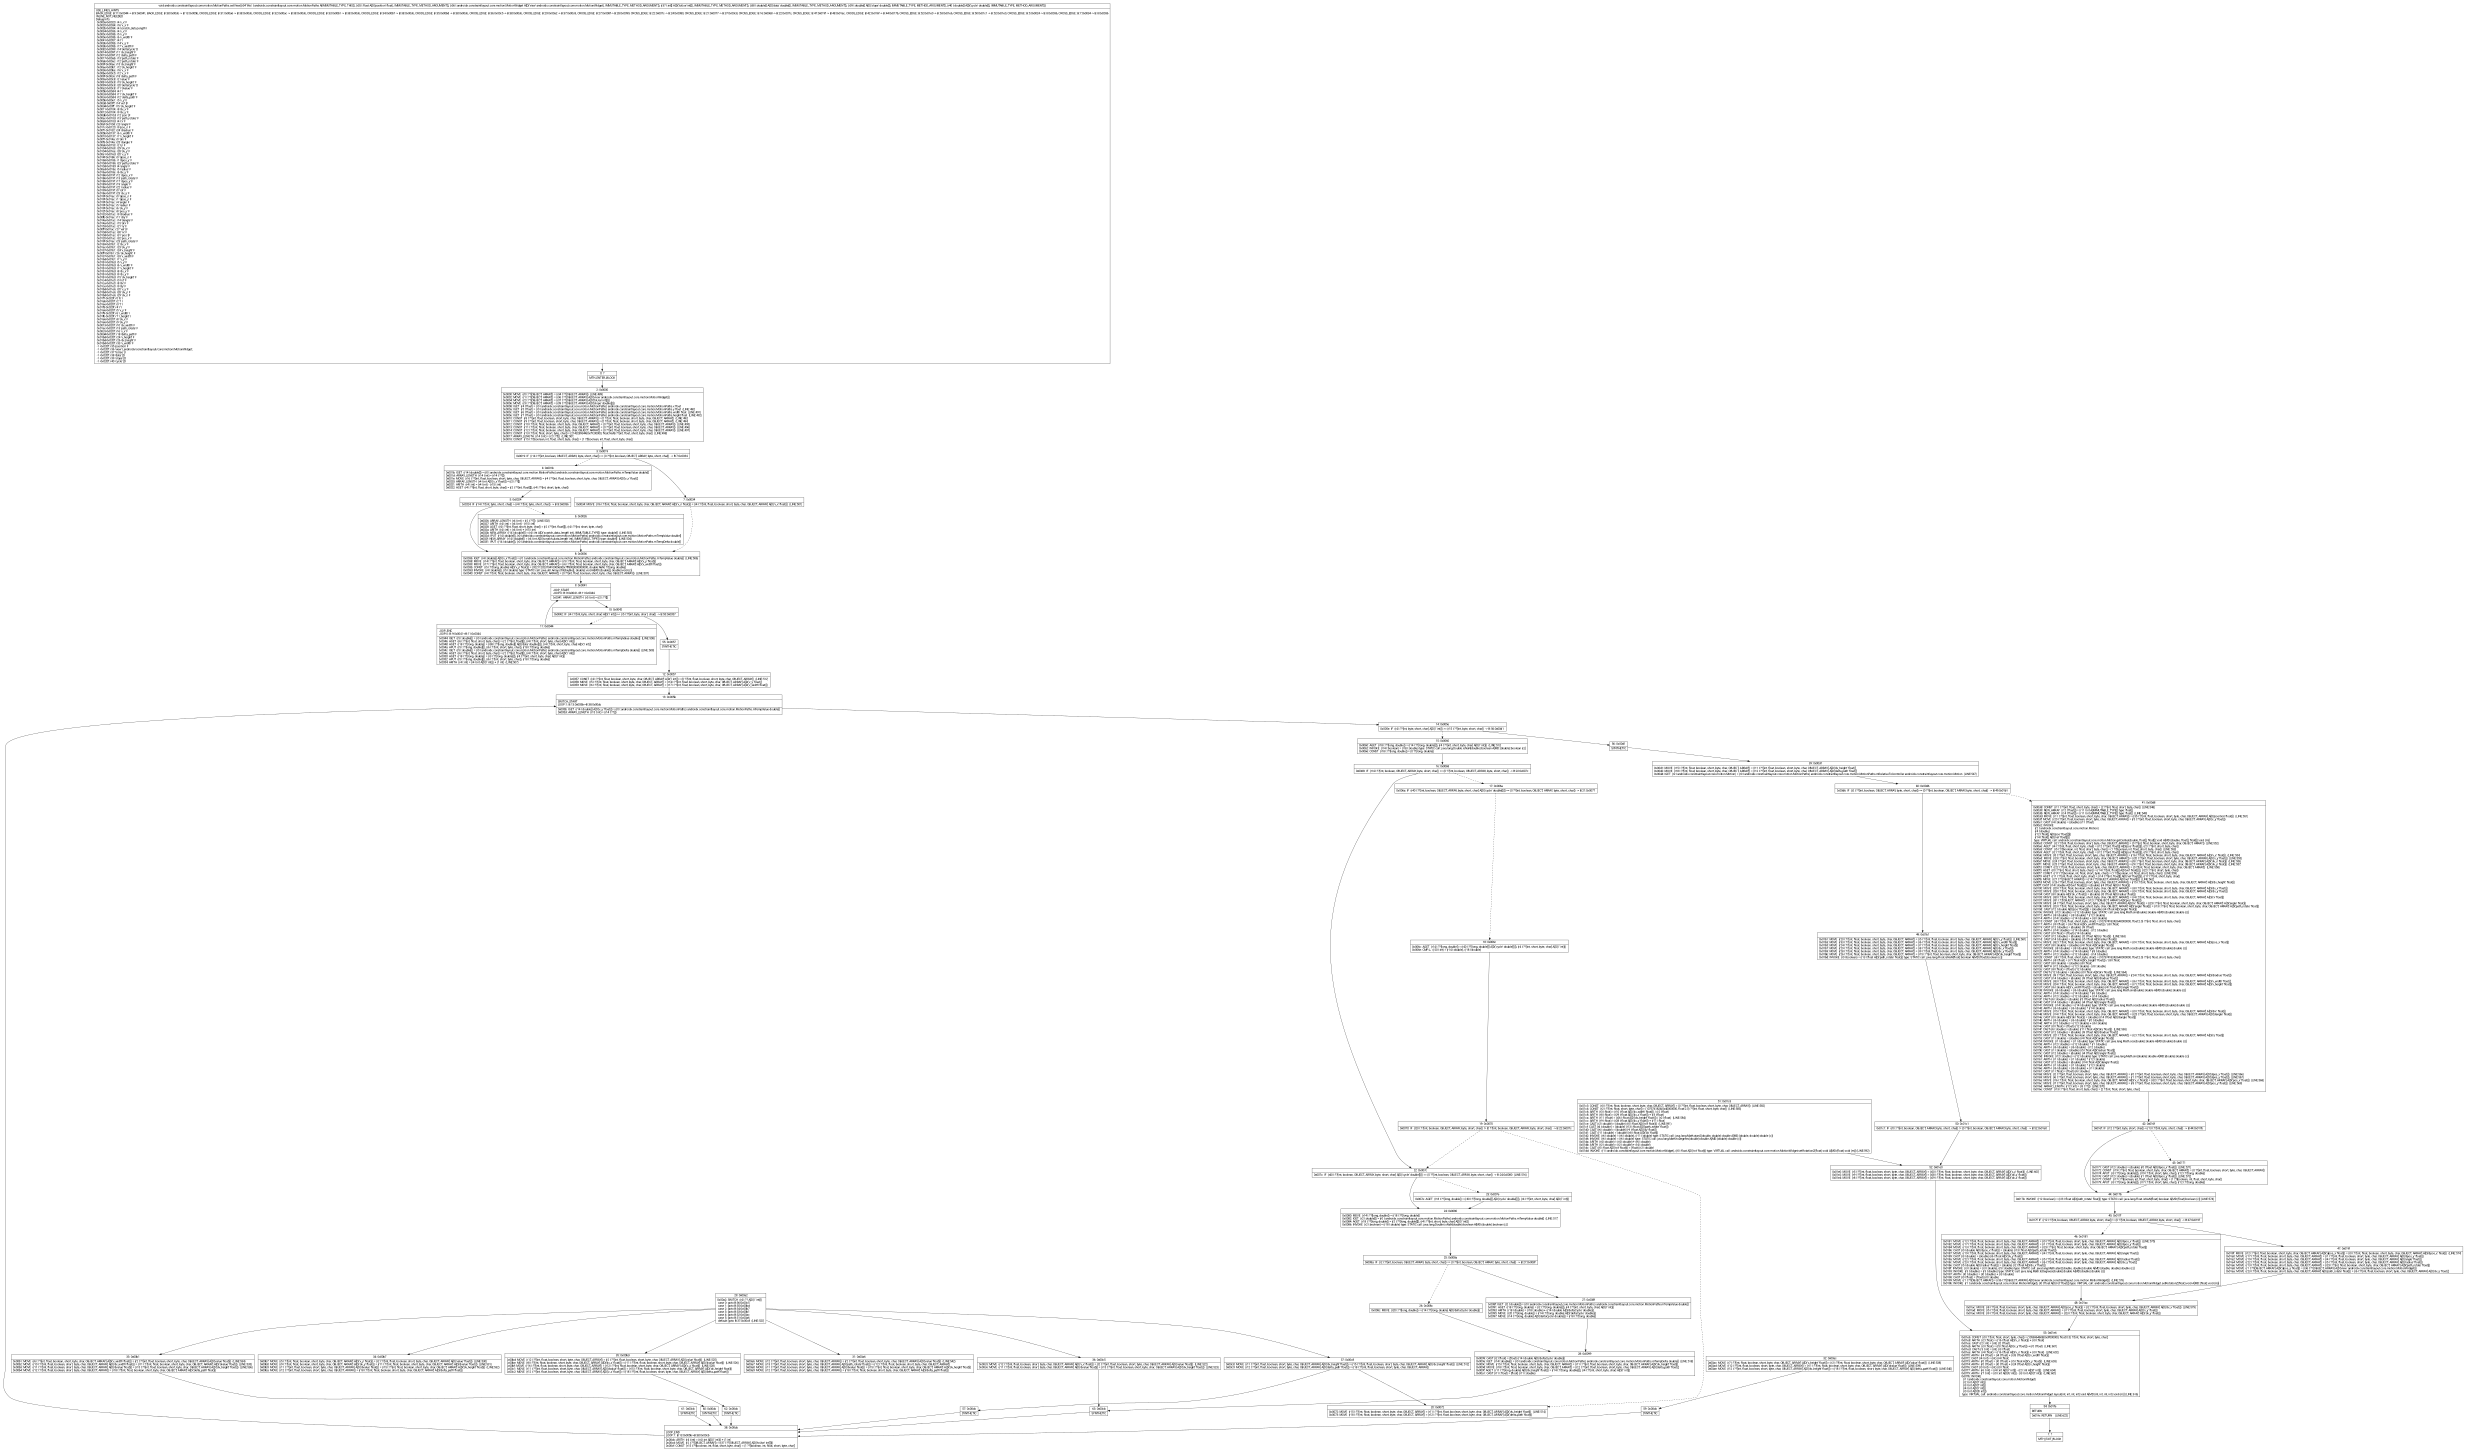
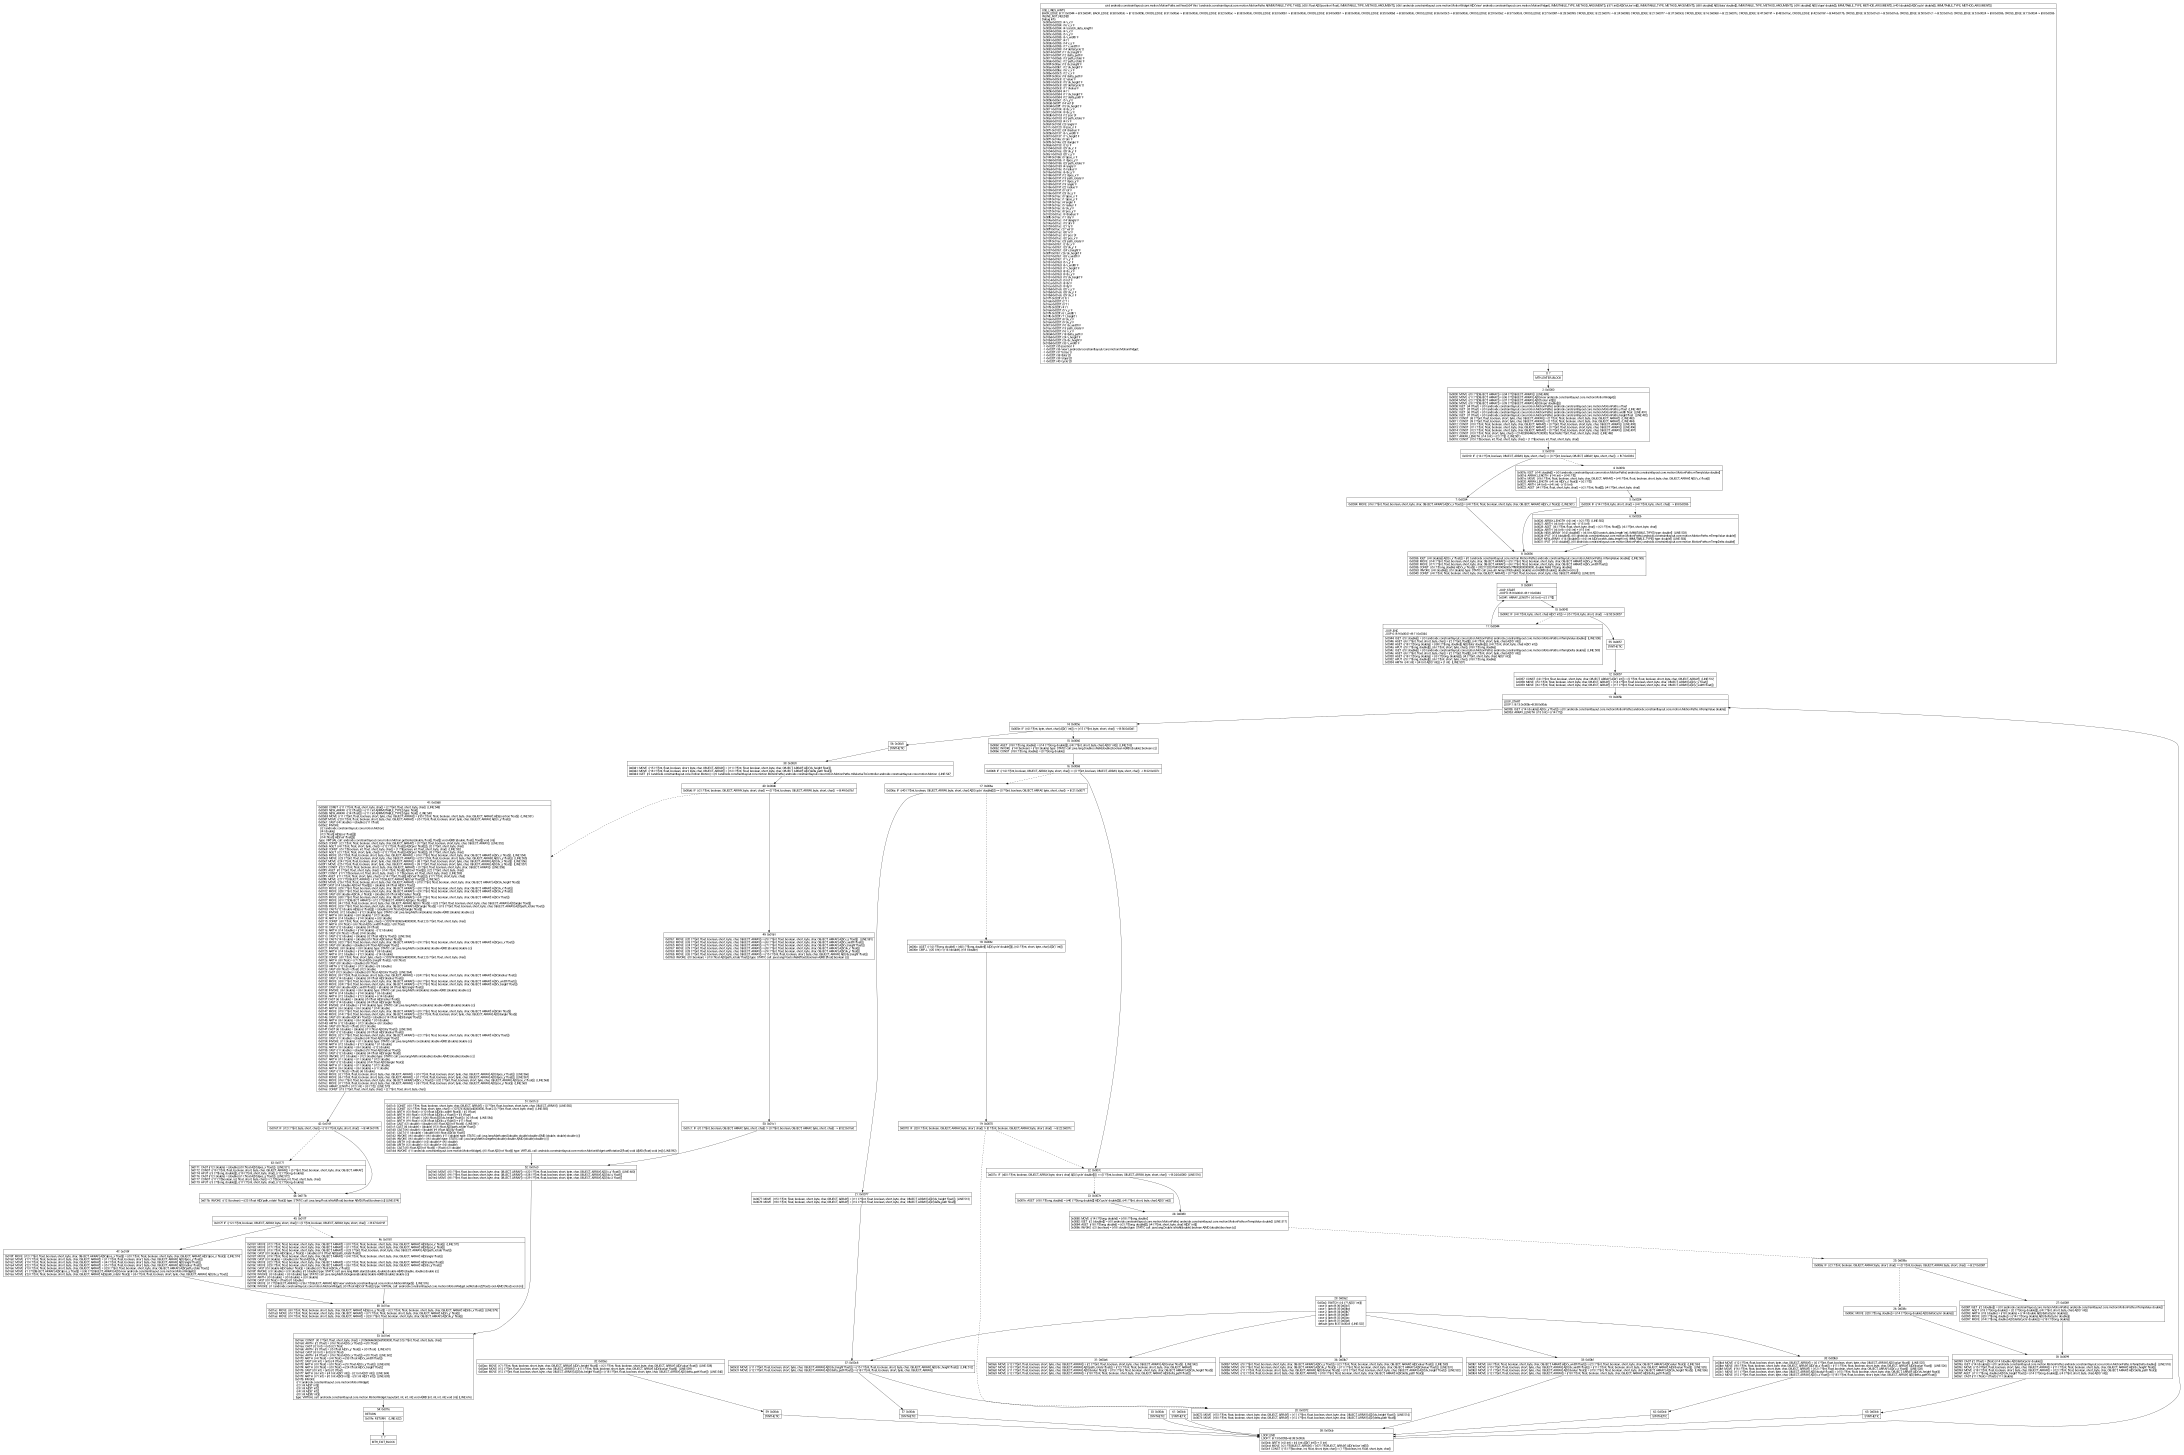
edge "7: 0x0034" -> "8: 0x0036": style dashed -> solid
node "13: 0x005b": text "SWITCH_START" -> "LOOP_START"
node "21: 0x0077": added
edge "24: 0x0080" -> "25: 0x008a": style solid -> dashed
node "36: 0x00c5": removed
edge "33: 0x00b1" -> "60: 0x00cb": now "33: 0x00b1" -> "38: 0x00cb"
